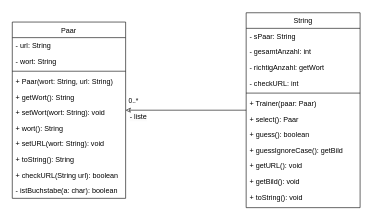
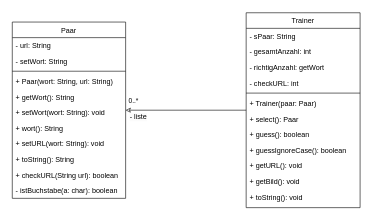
node "String": label "String" -> "Trainer"
node "- wort: String": label "- wort: String" -> "- setWort: String"
node "+ guessIgnoreCase(): getBild": label "+ guessIgnoreCase(): getBild" -> "+ guessIgnoreCase(): boolean"
